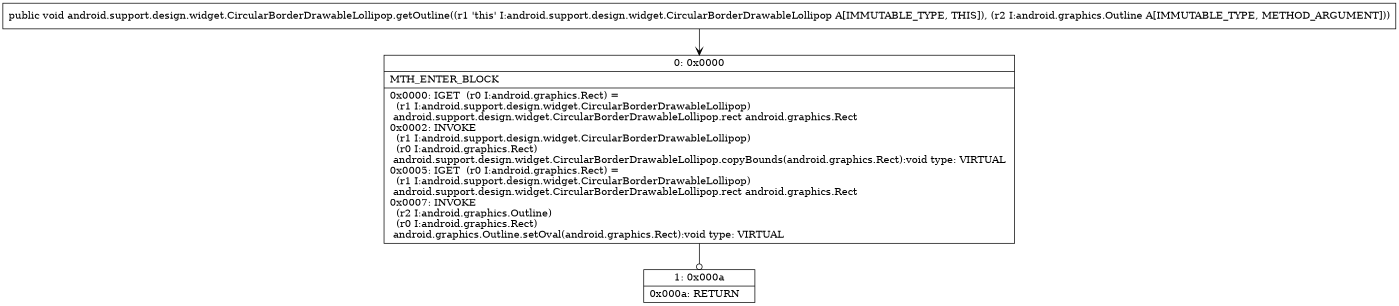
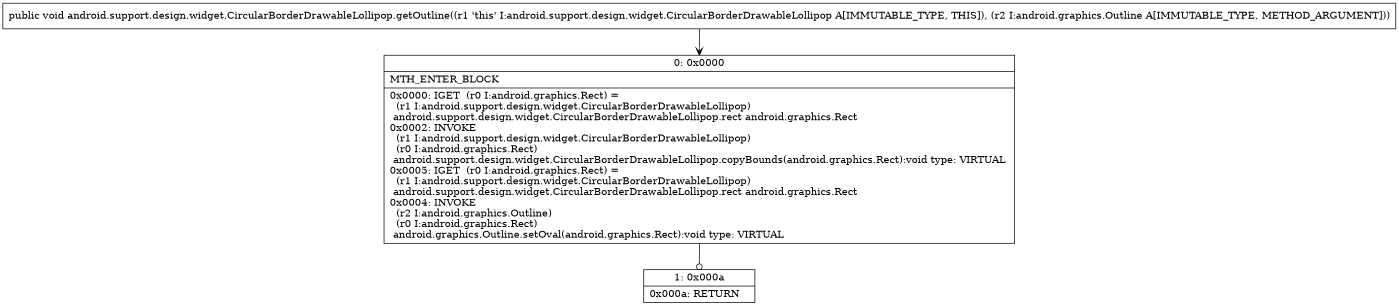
node "0: 0x0000": text "0x0007: INVOKE" -> "0x0004: INVOKE"
